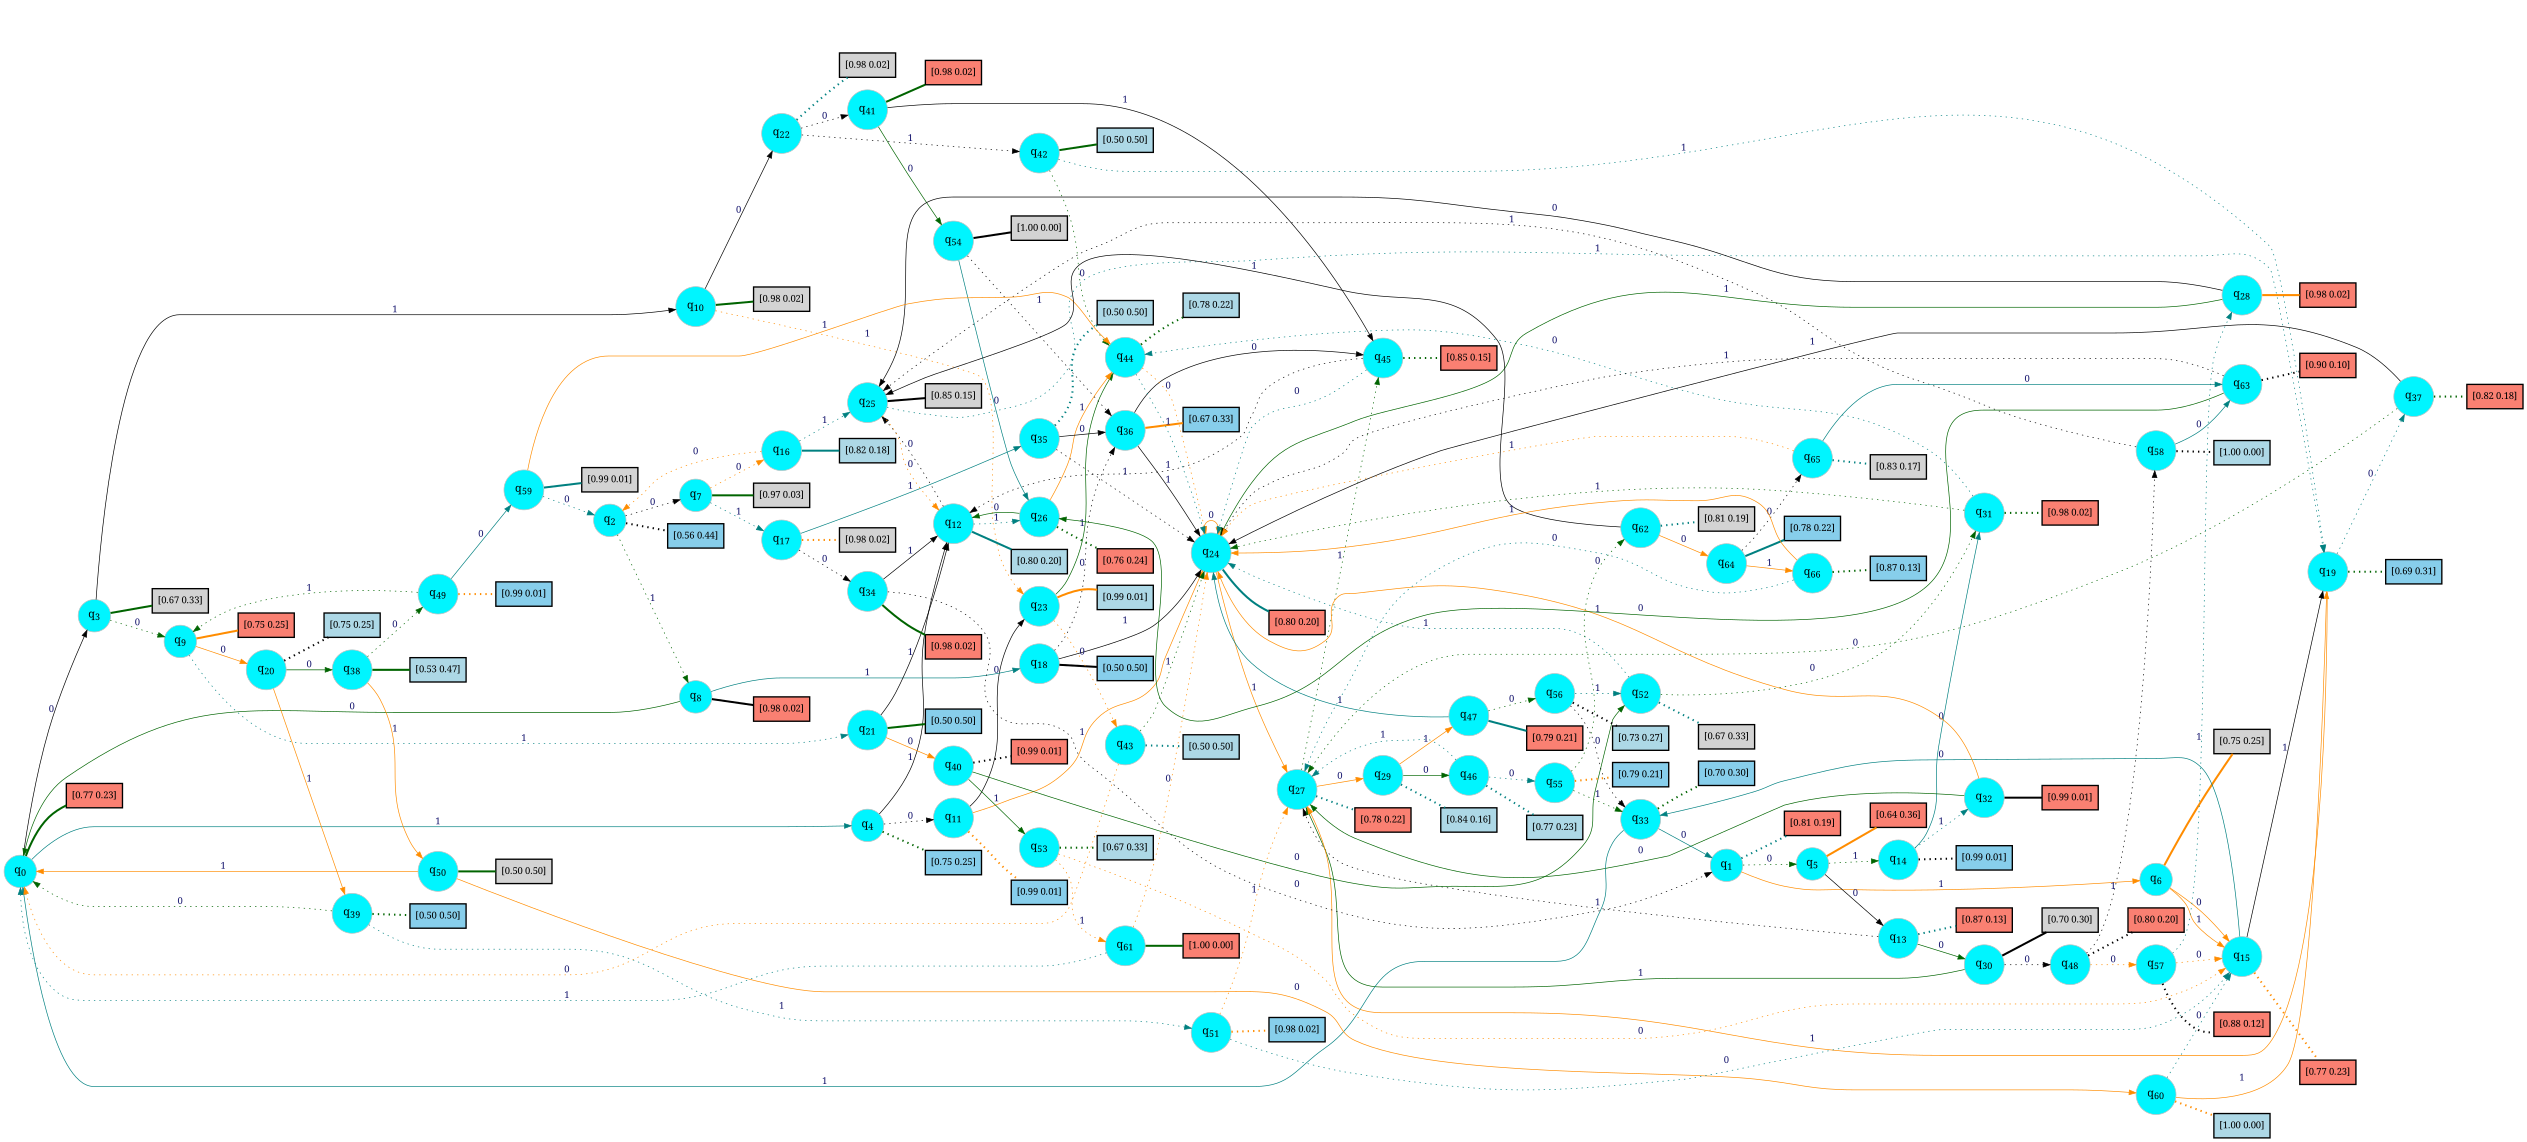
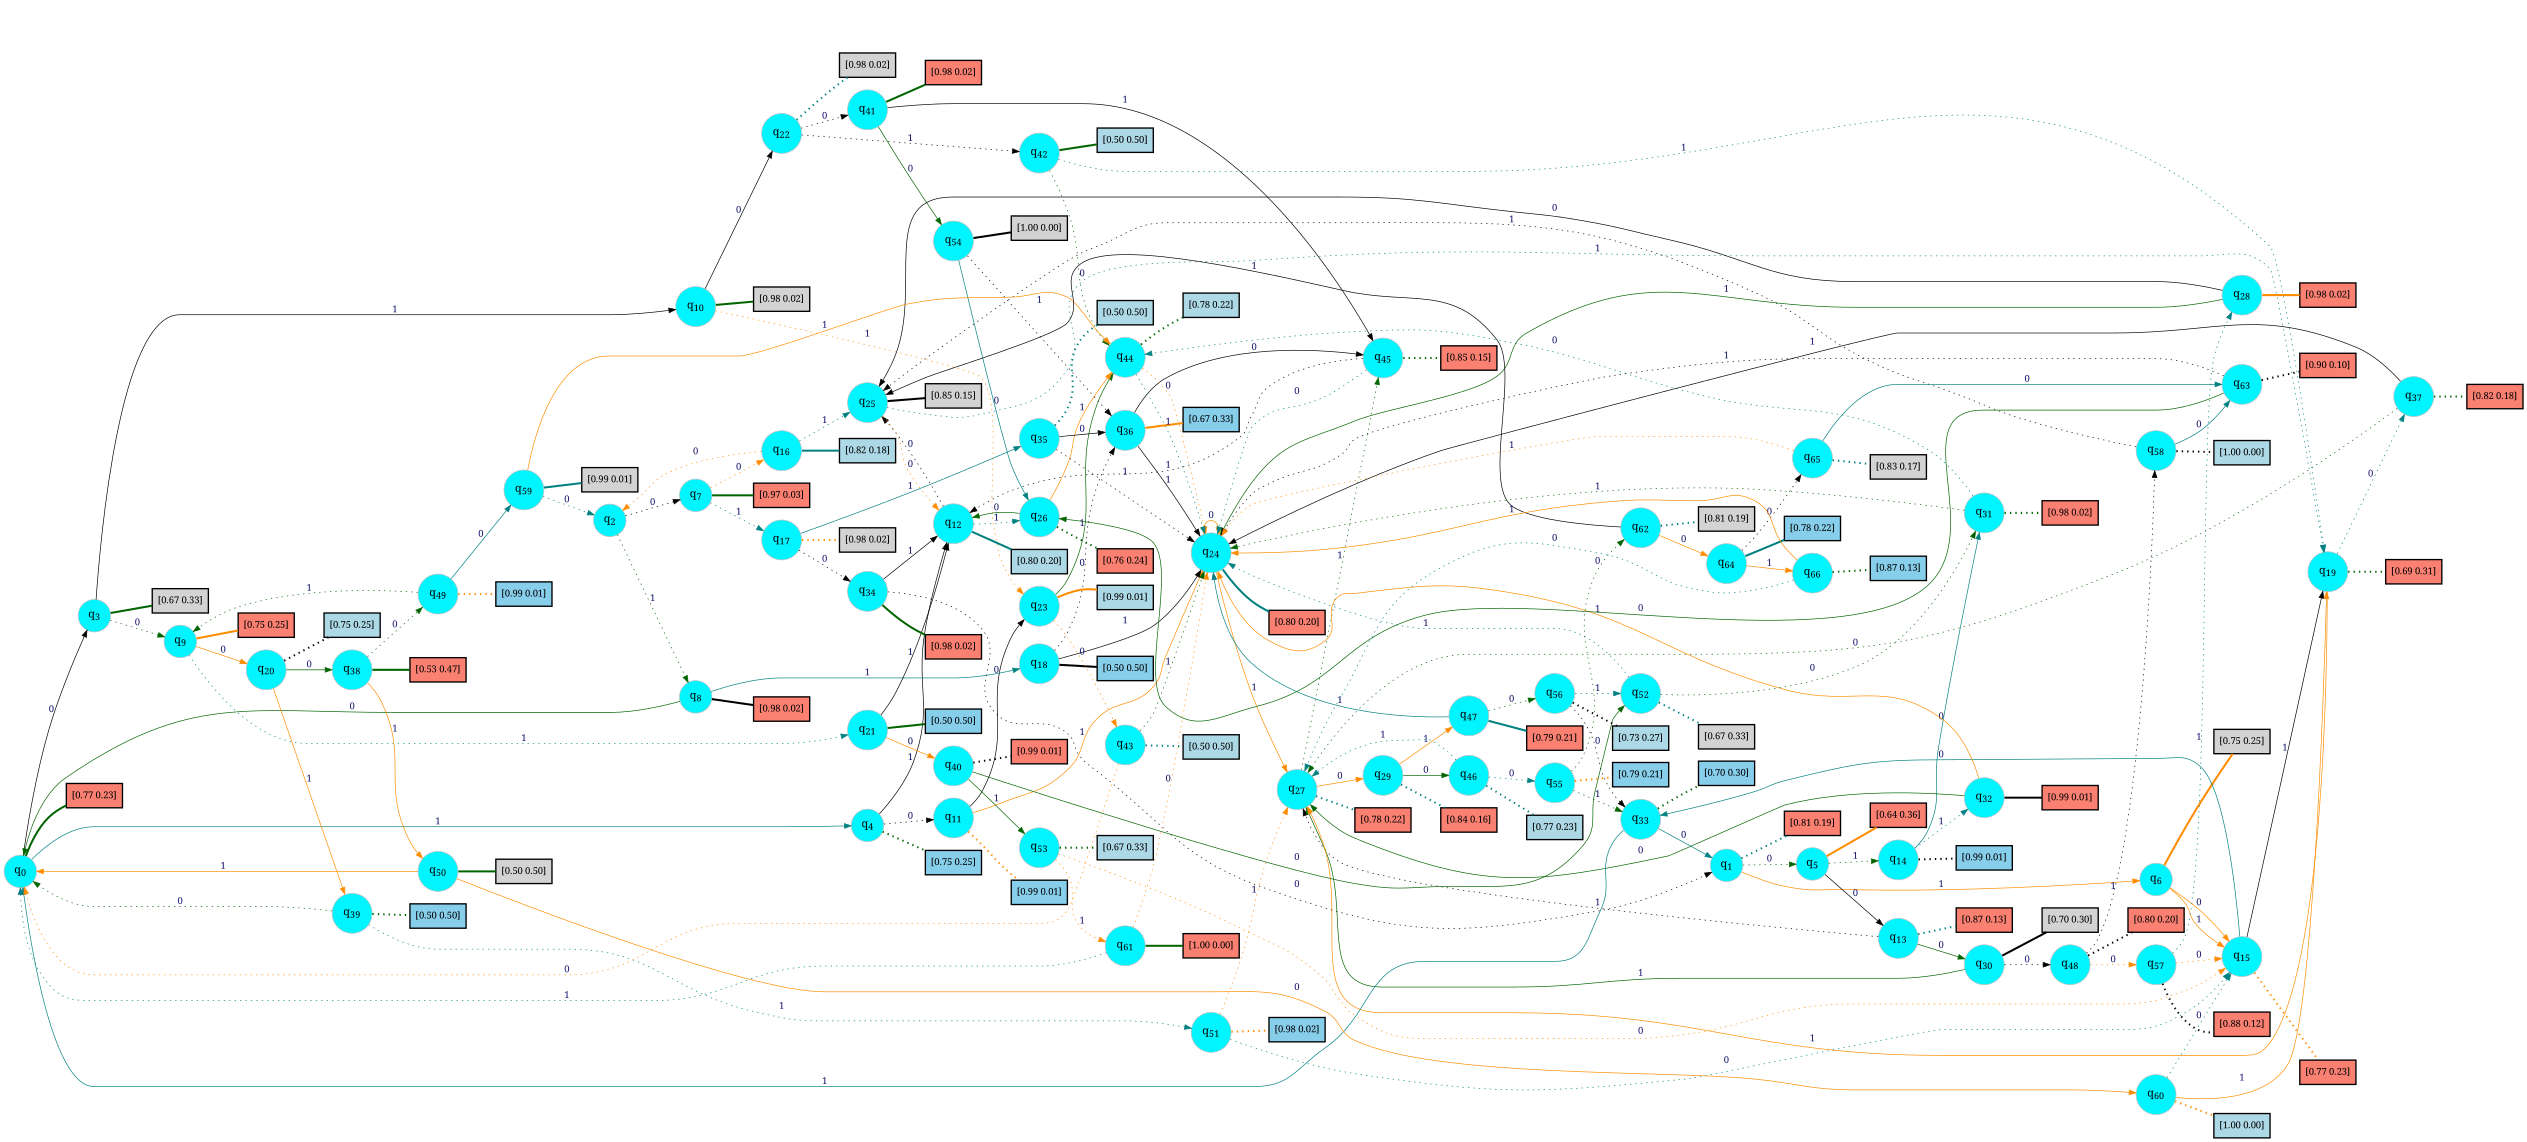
node "[0.97 0.03]": fillcolor lightgrey -> salmon
node "[0.56 0.44]": removed
node "[0.69 0.31]": fillcolor skyblue -> salmon
node "[0.53 0.47]": fillcolor lightblue -> salmon
node "[0.84 0.16]": fillcolor lightblue -> salmon
